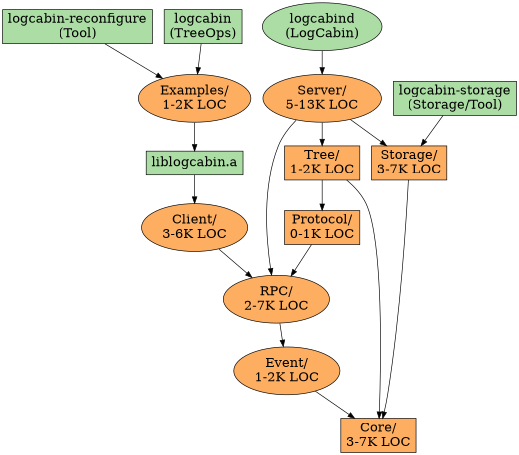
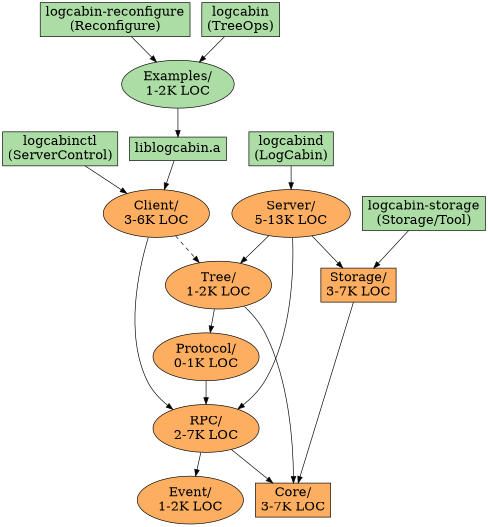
node "logcabin-reconfigure (Tool)": label "logcabin-reconfigure (Tool)" -> "logcabin-reconfigure (Reconfigure)"
node "logcabind (LogCabin)": shape ellipse -> box
node "Examples/ 1-2K LOC": fillcolor #fdae61 -> #abdda4
node "logcabinctl (ServerControl)": added
node "Tree/ 1-2K LOC": shape box -> ellipse
node "Protocol/ 0-1K LOC": shape box -> ellipse
edge "Client/ 3-6K LOC" -> "Tree/ 1-2K LOC": added
edge "Event/ 1-2K LOC" -> "Core/ 3-7K LOC": now "RPC/ 2-7K LOC" -> "Core/ 3-7K LOC"
